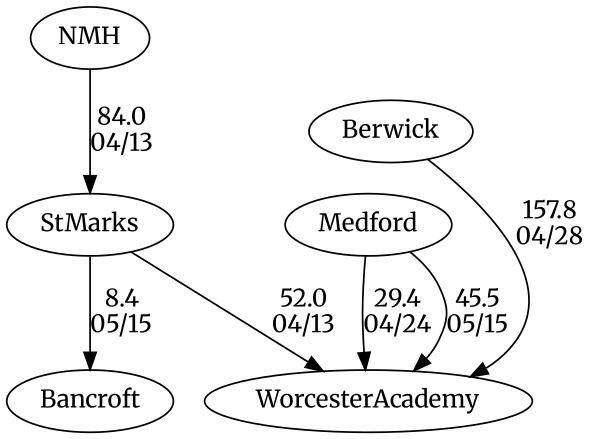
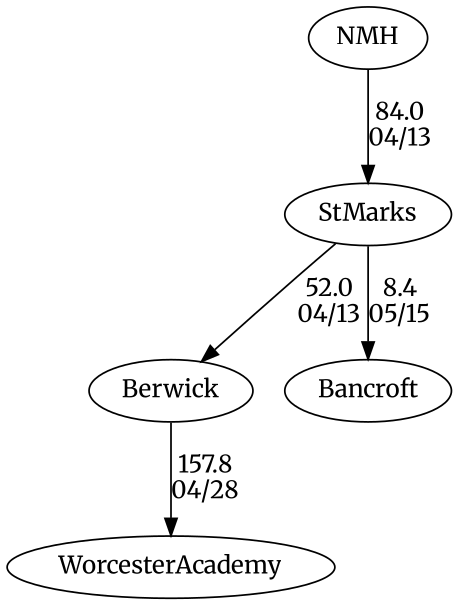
node "Medford": removed
edge "StMarks" -> "WorcesterAcademy": now "StMarks" -> "Berwick"
